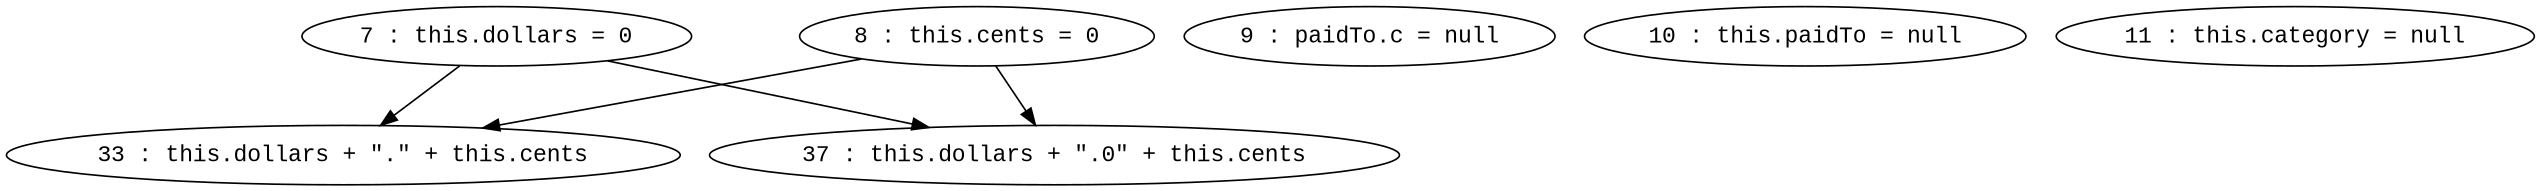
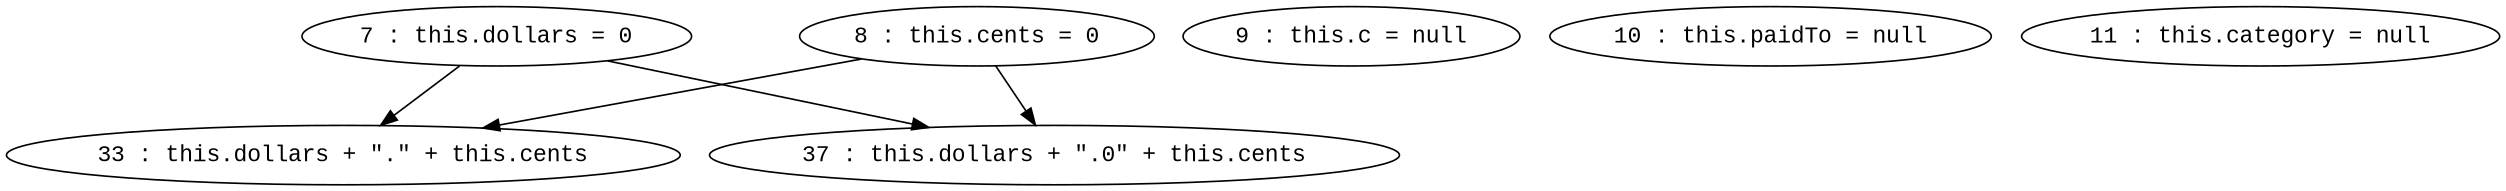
node "9 : paidTo.c = null": label "9 : paidTo.c = null" -> "9 : this.c = null"
